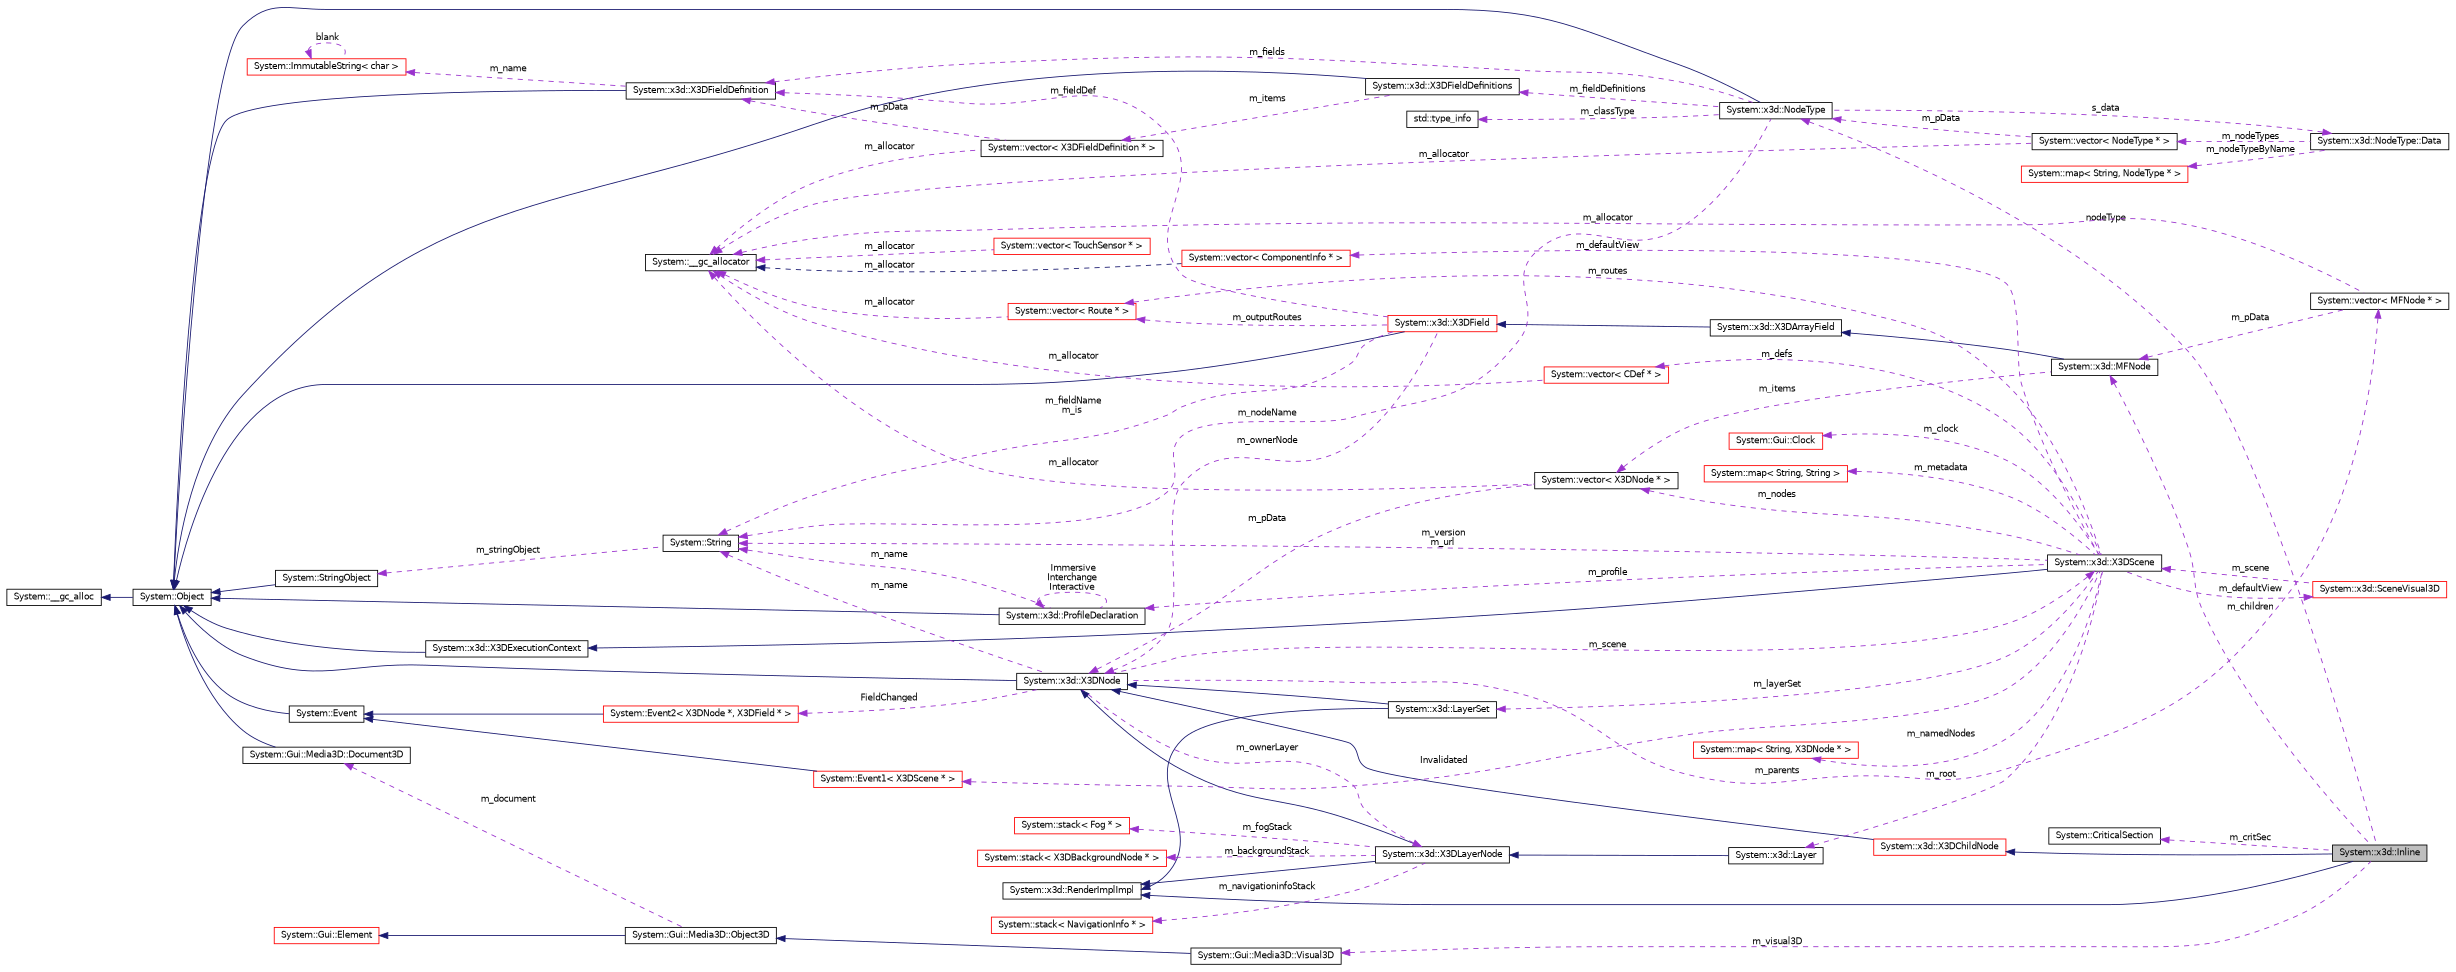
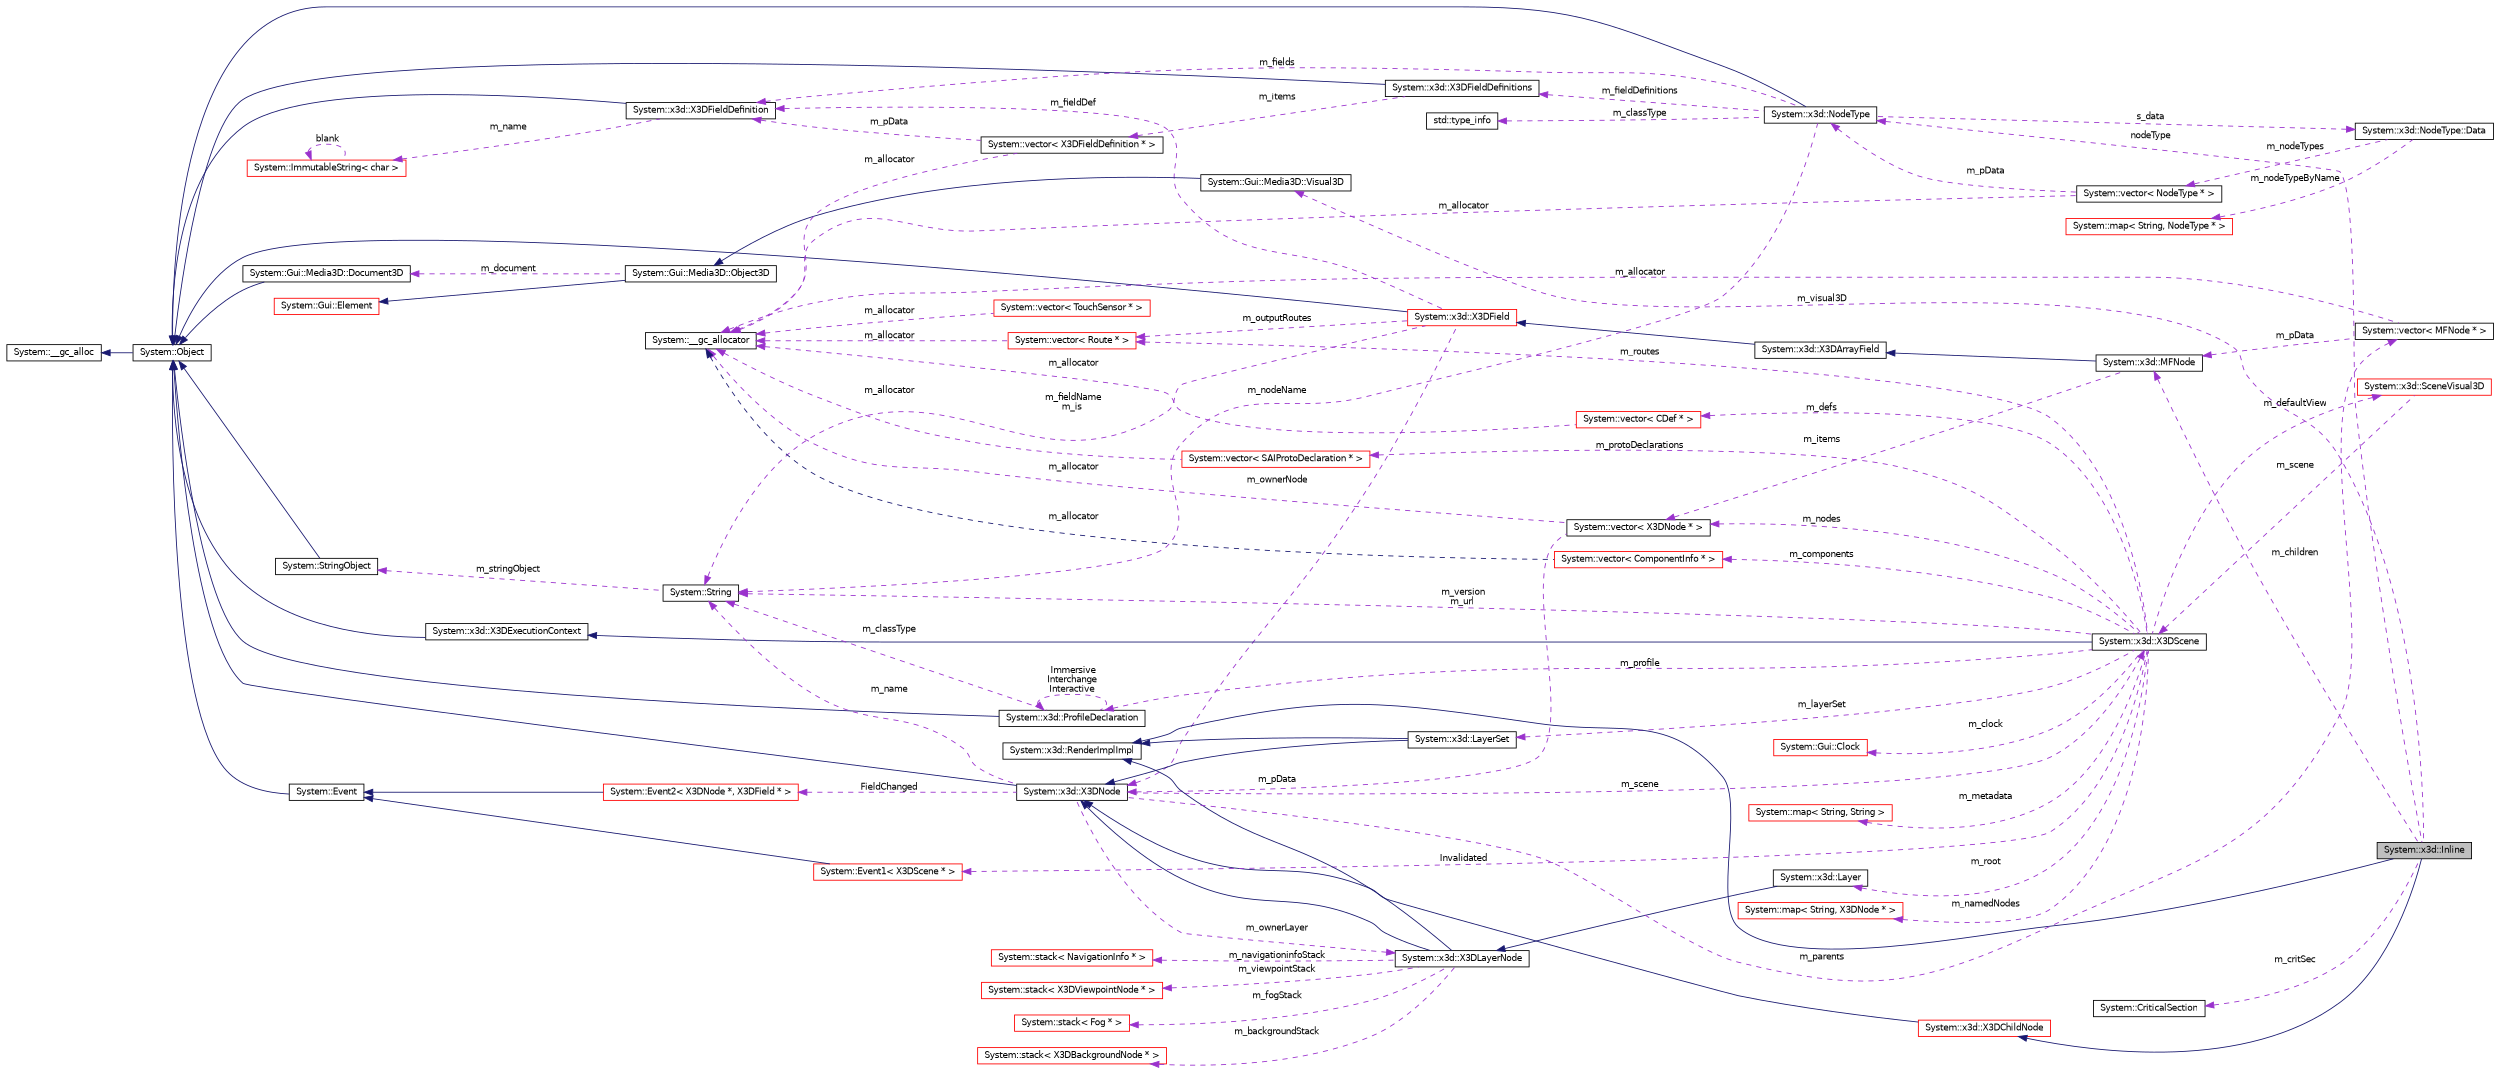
edge "System::x3d::X3DScene" -> "System::vector< ComponentInfo * >": label " m_defaultView" -> " m_components"
node "System::vector< SAIProtoDeclaration * >": added
edge "System::x3d::ProfileDeclaration" -> "System::String": label " m_name" -> " m_classType"
node "System::stack< X3DViewpointNode * >": added
